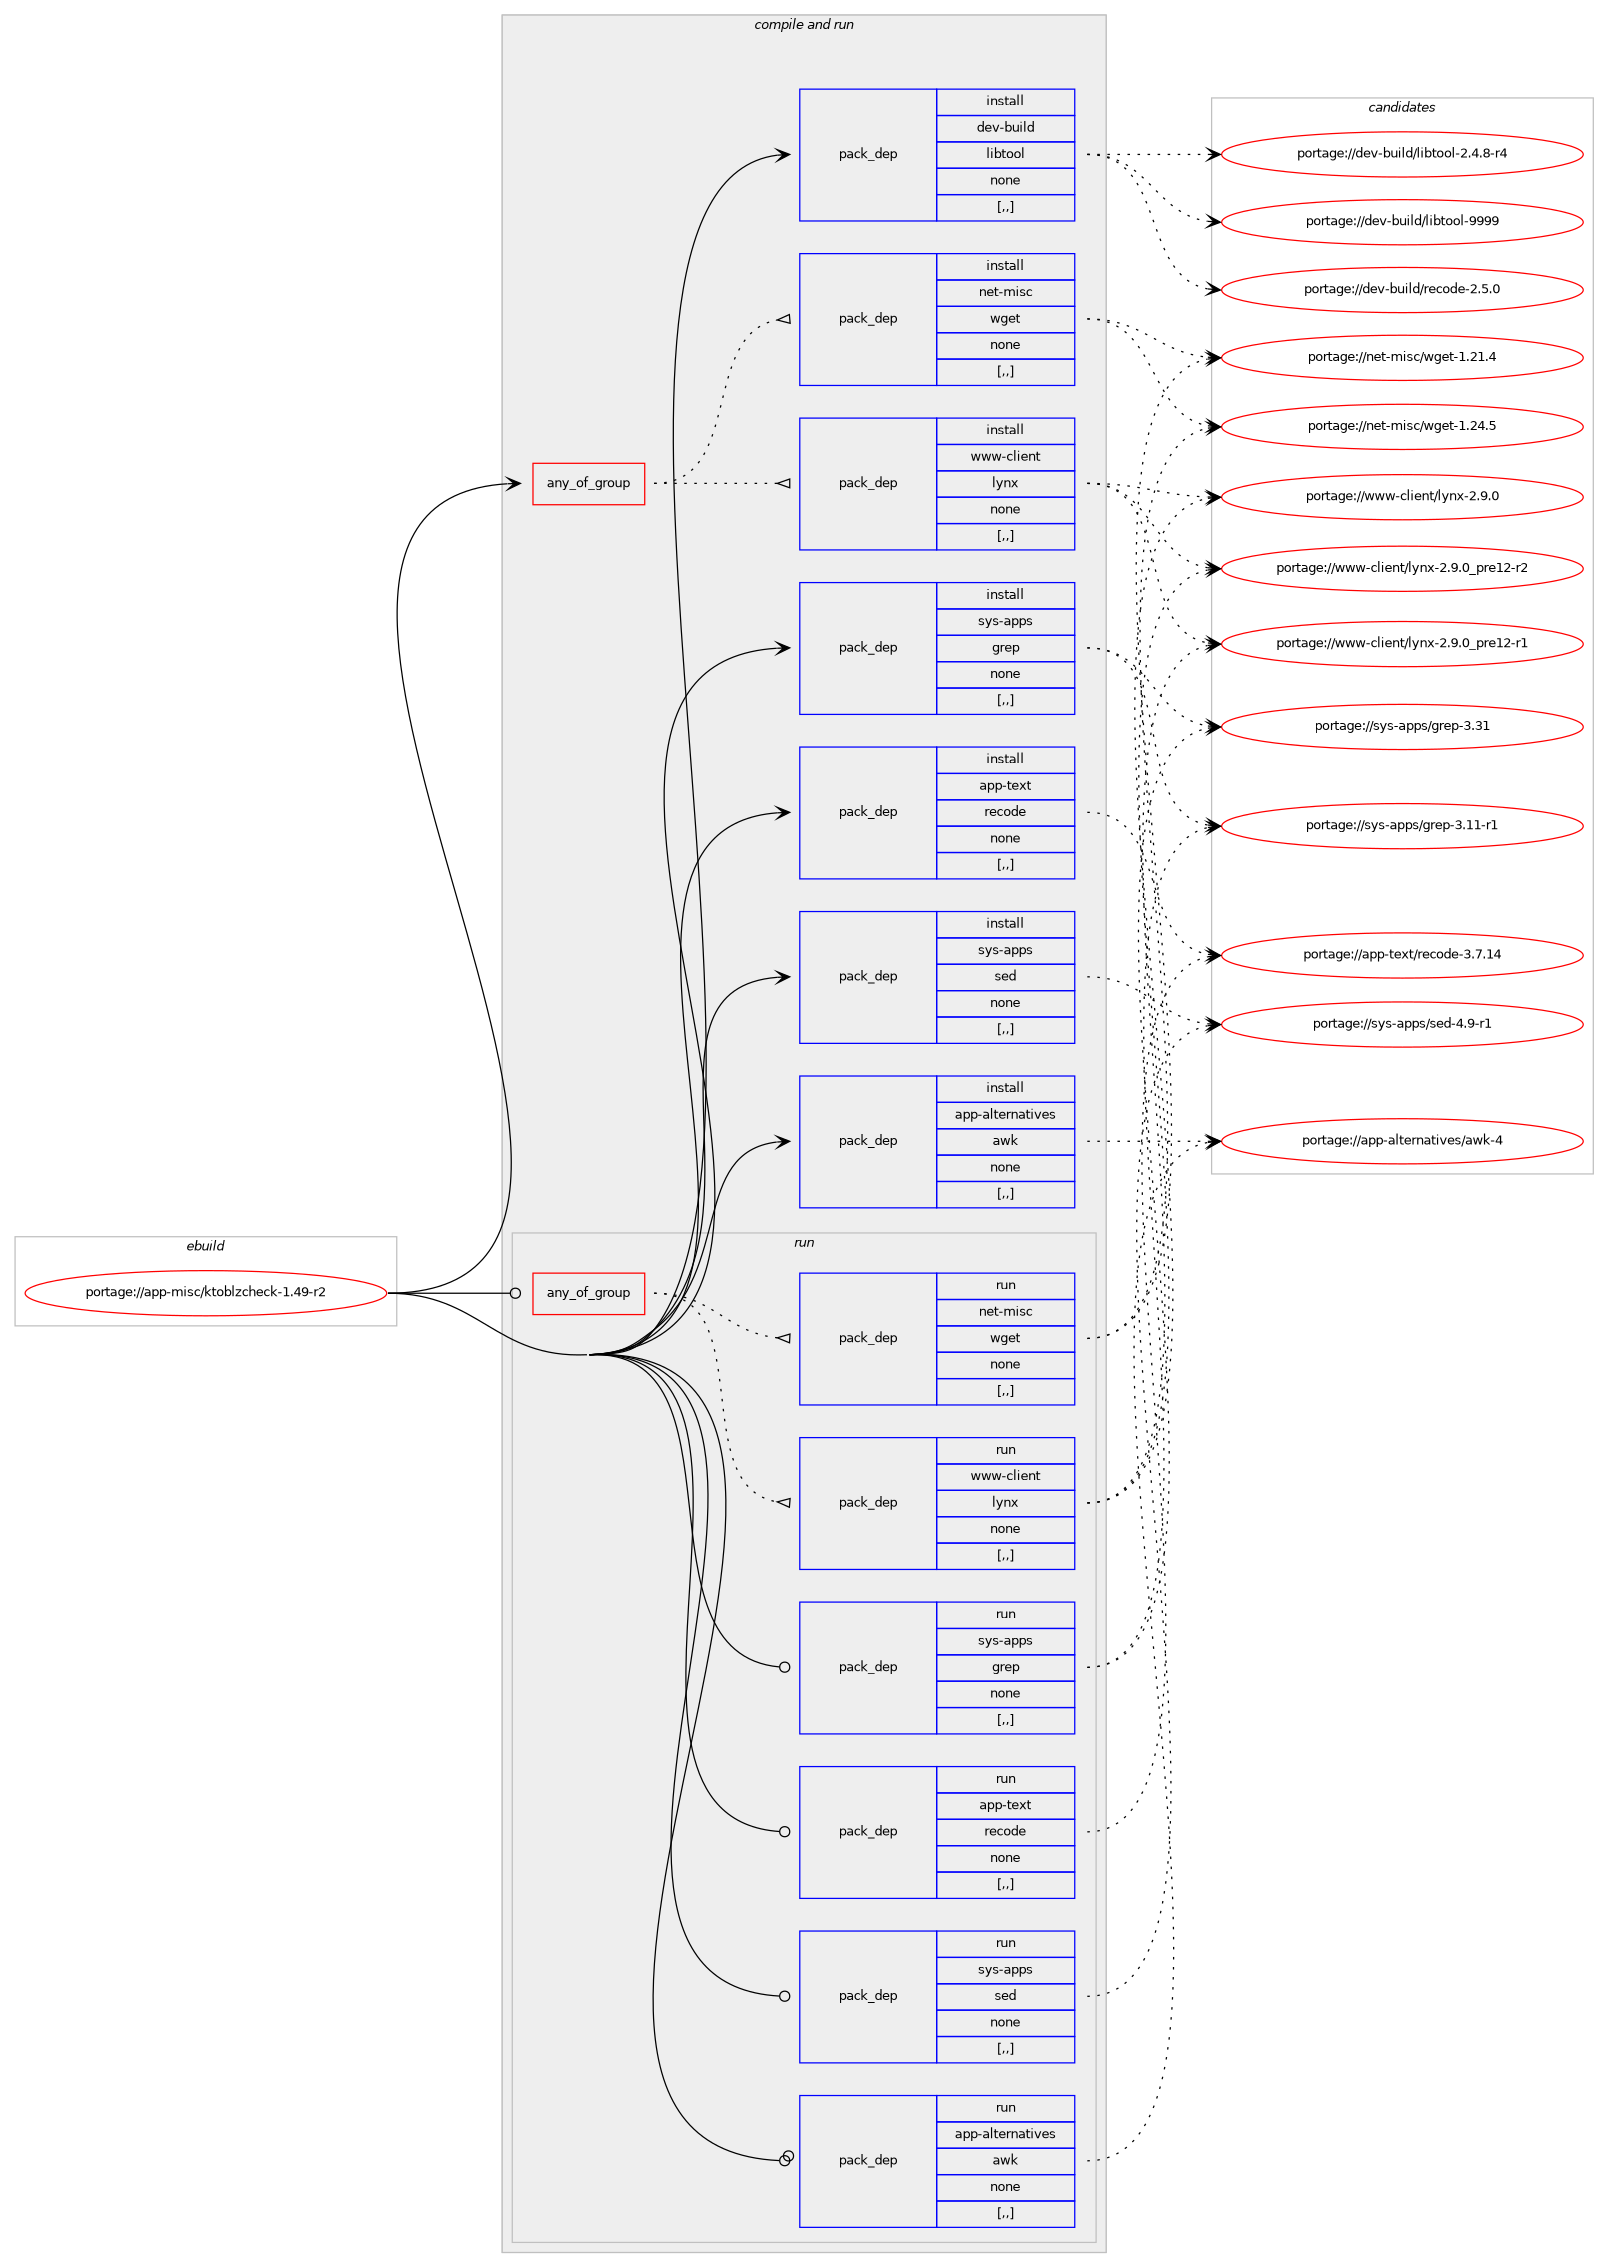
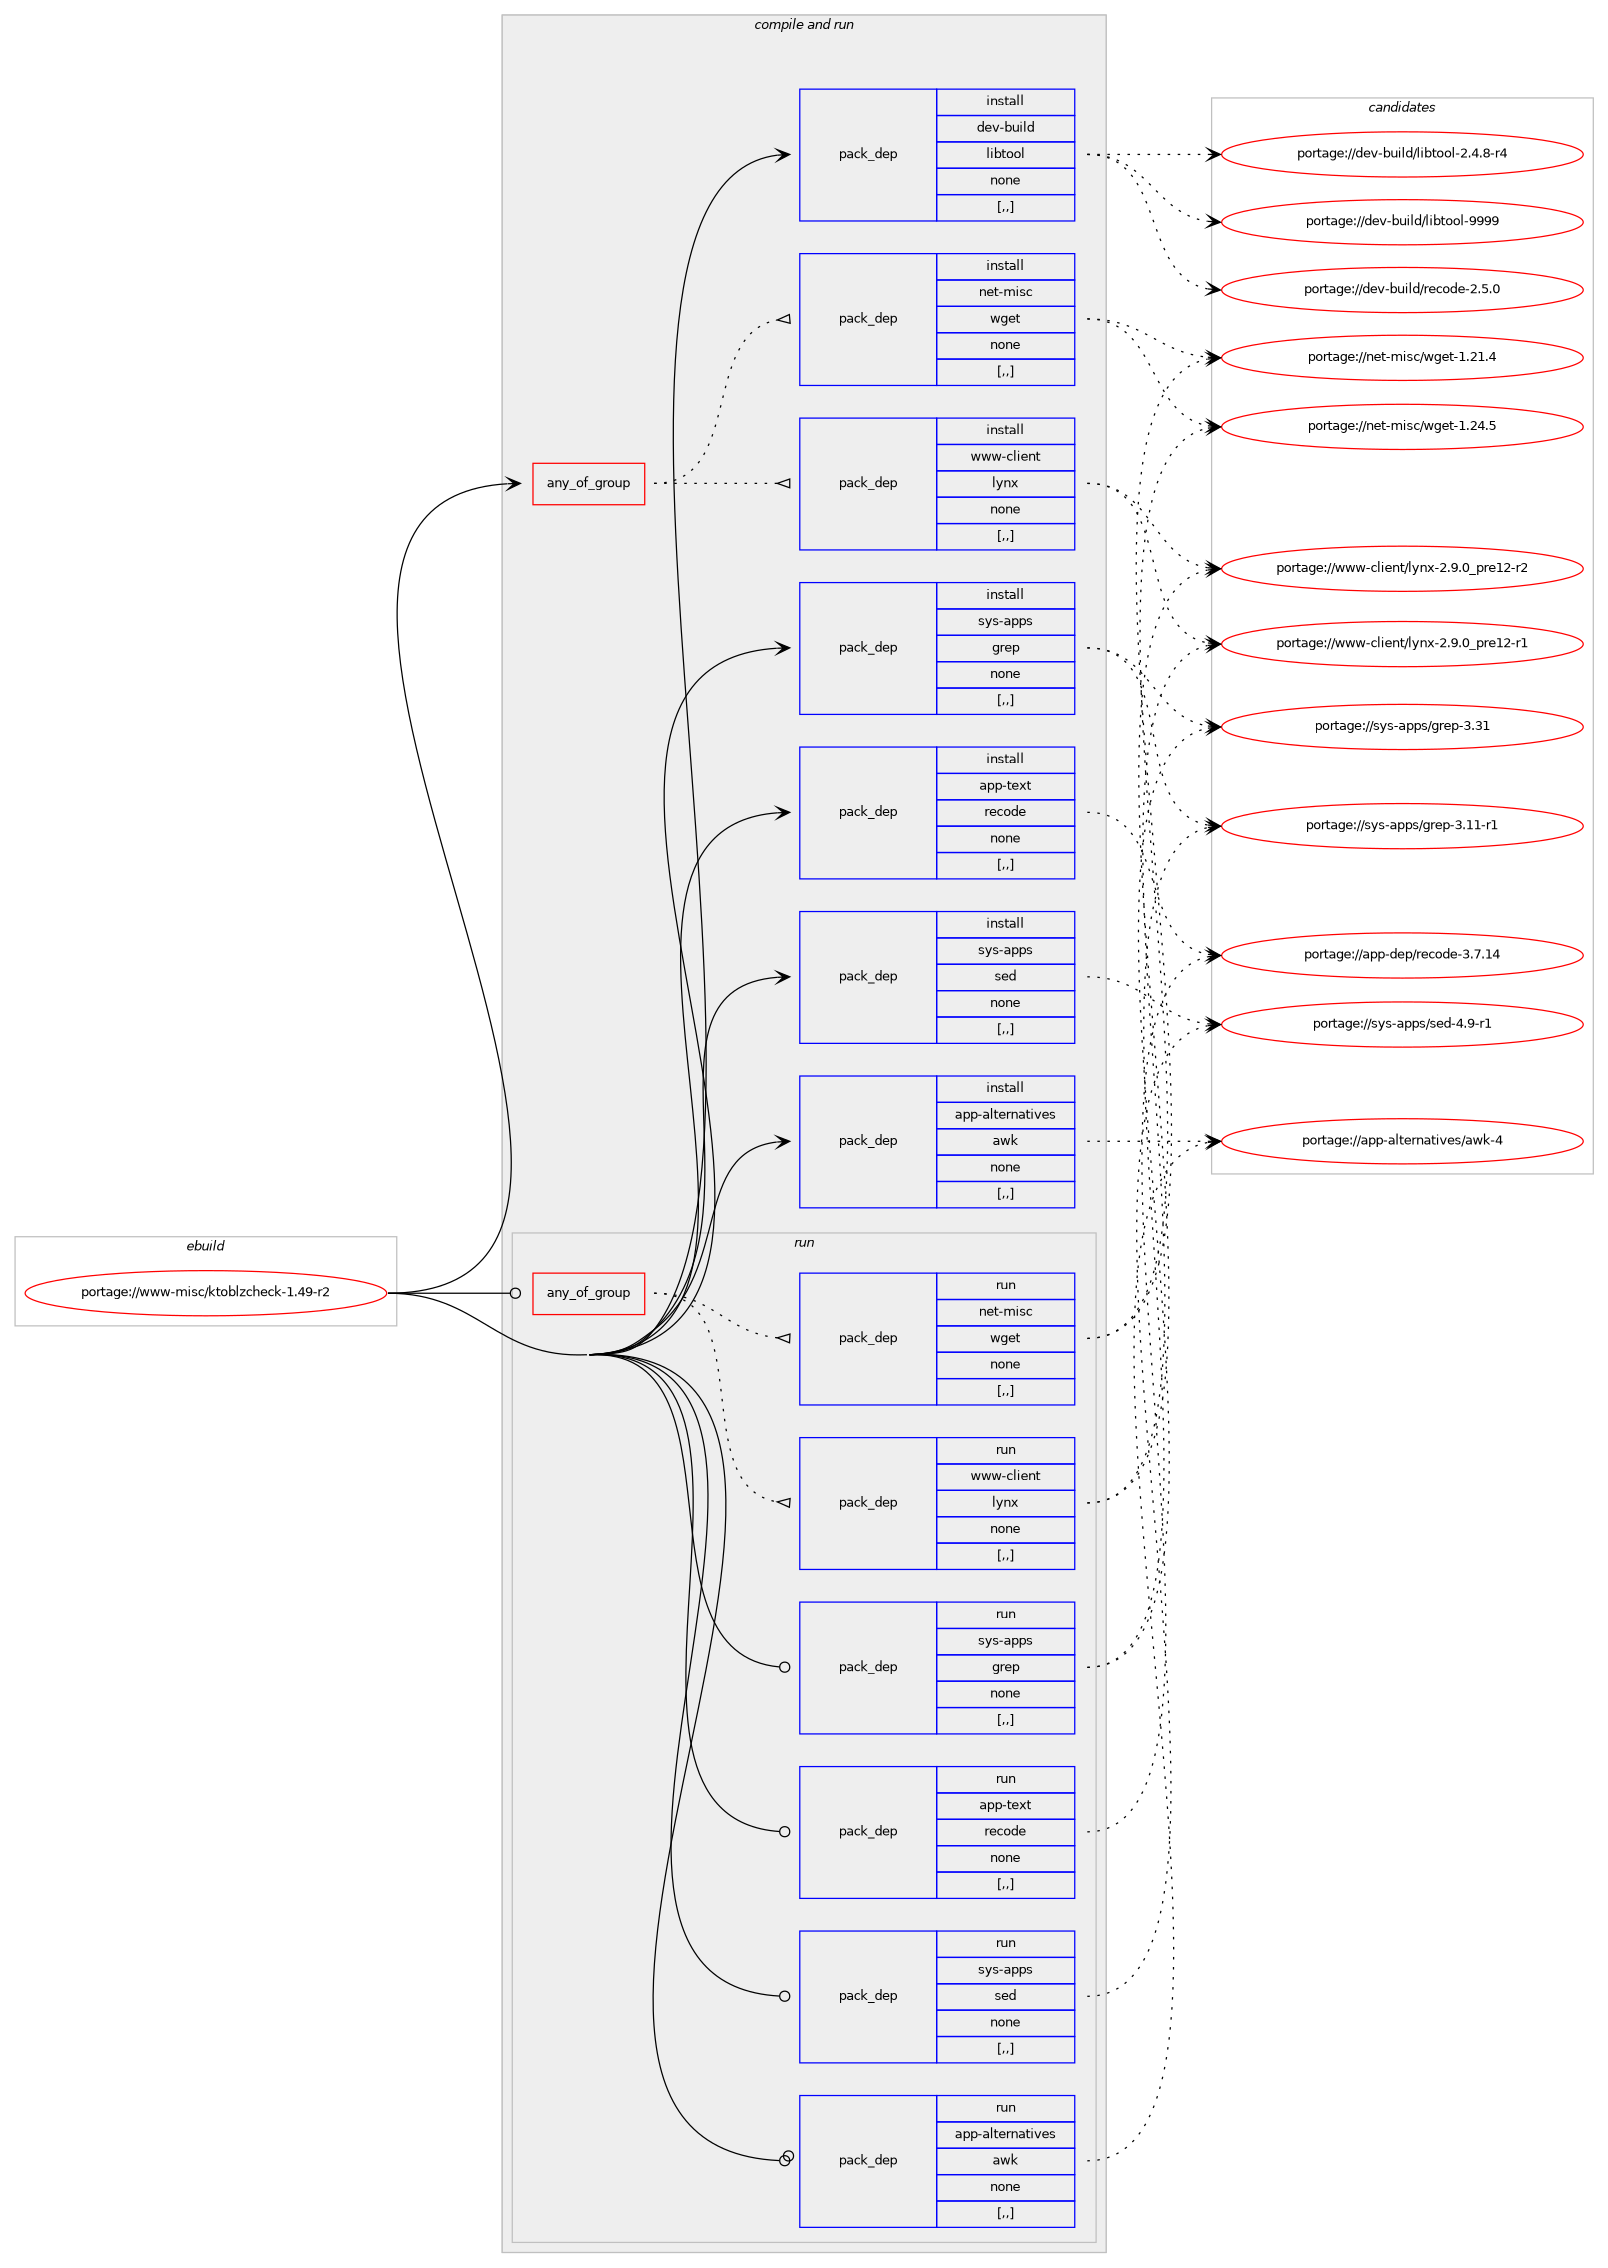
node "portage://www-client/lynx-2.9.0": removed
node "portage://app-text/recode-3.7.14": label "portage://app-text/recode-3.7.14" -> "portage://app-dep/recode-3.7.14"
node "portage://app-misc/ktoblzcheck-1.49-r2": label "portage://app-misc/ktoblzcheck-1.49-r2" -> "portage://www-misc/ktoblzcheck-1.49-r2"
